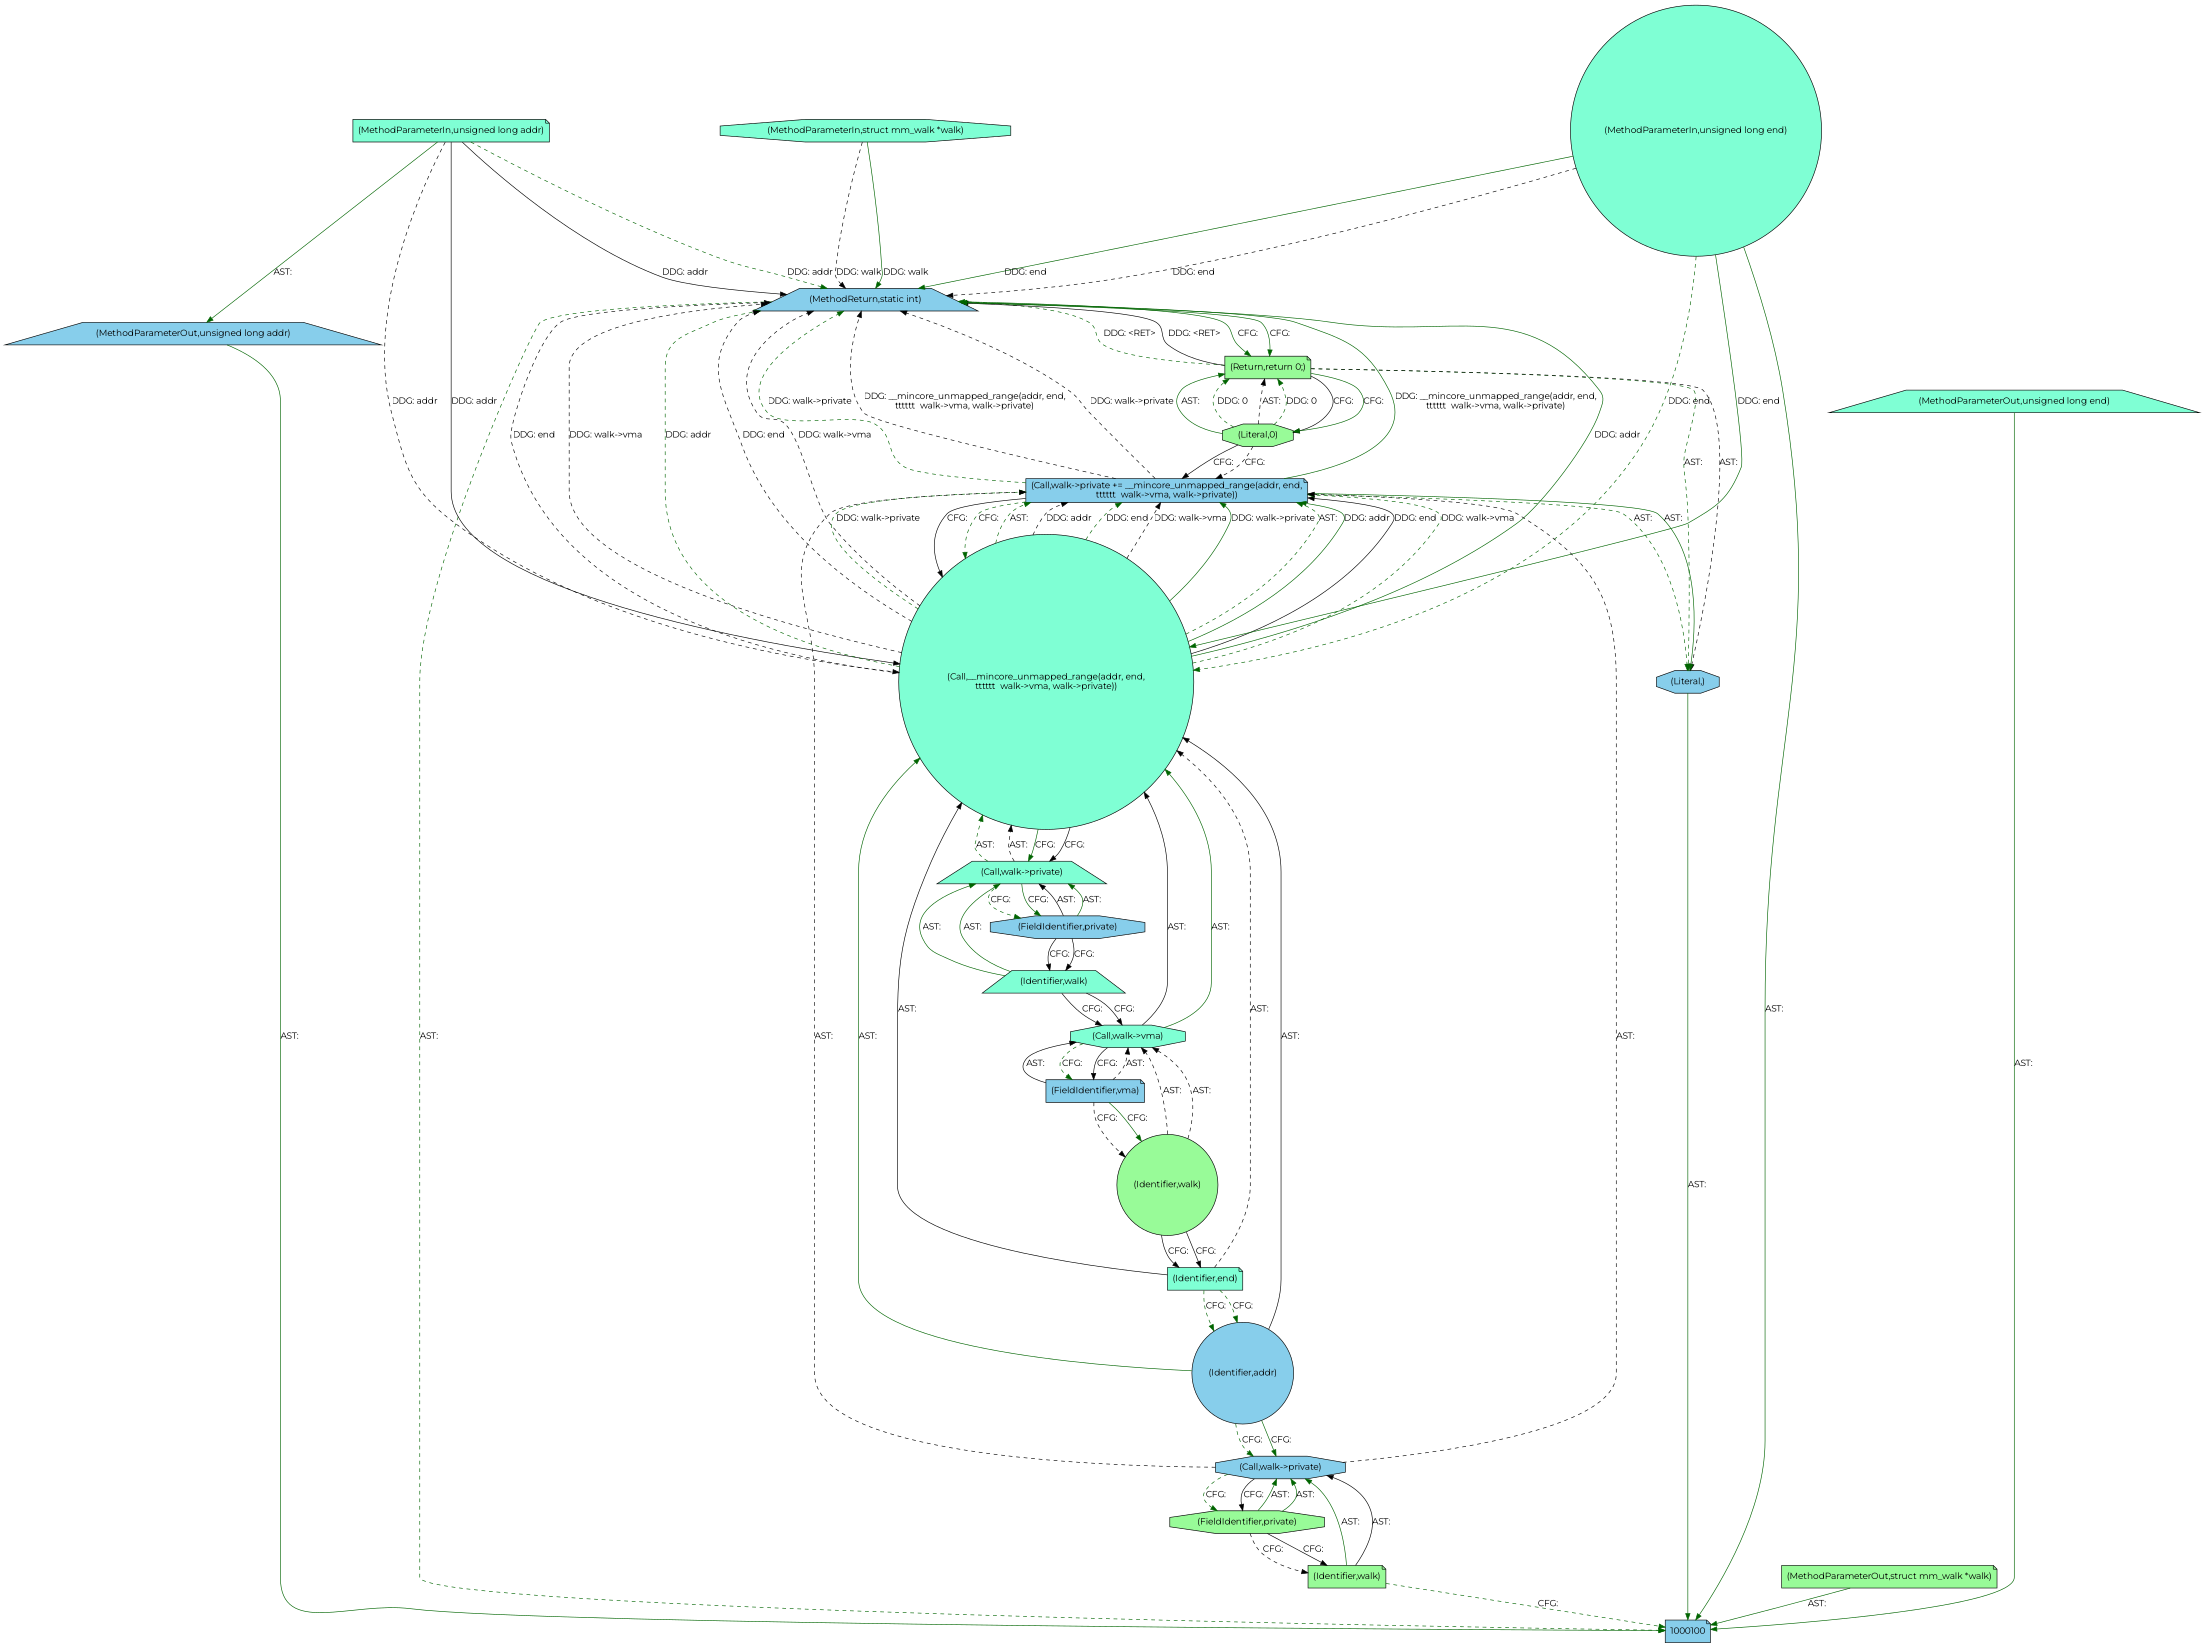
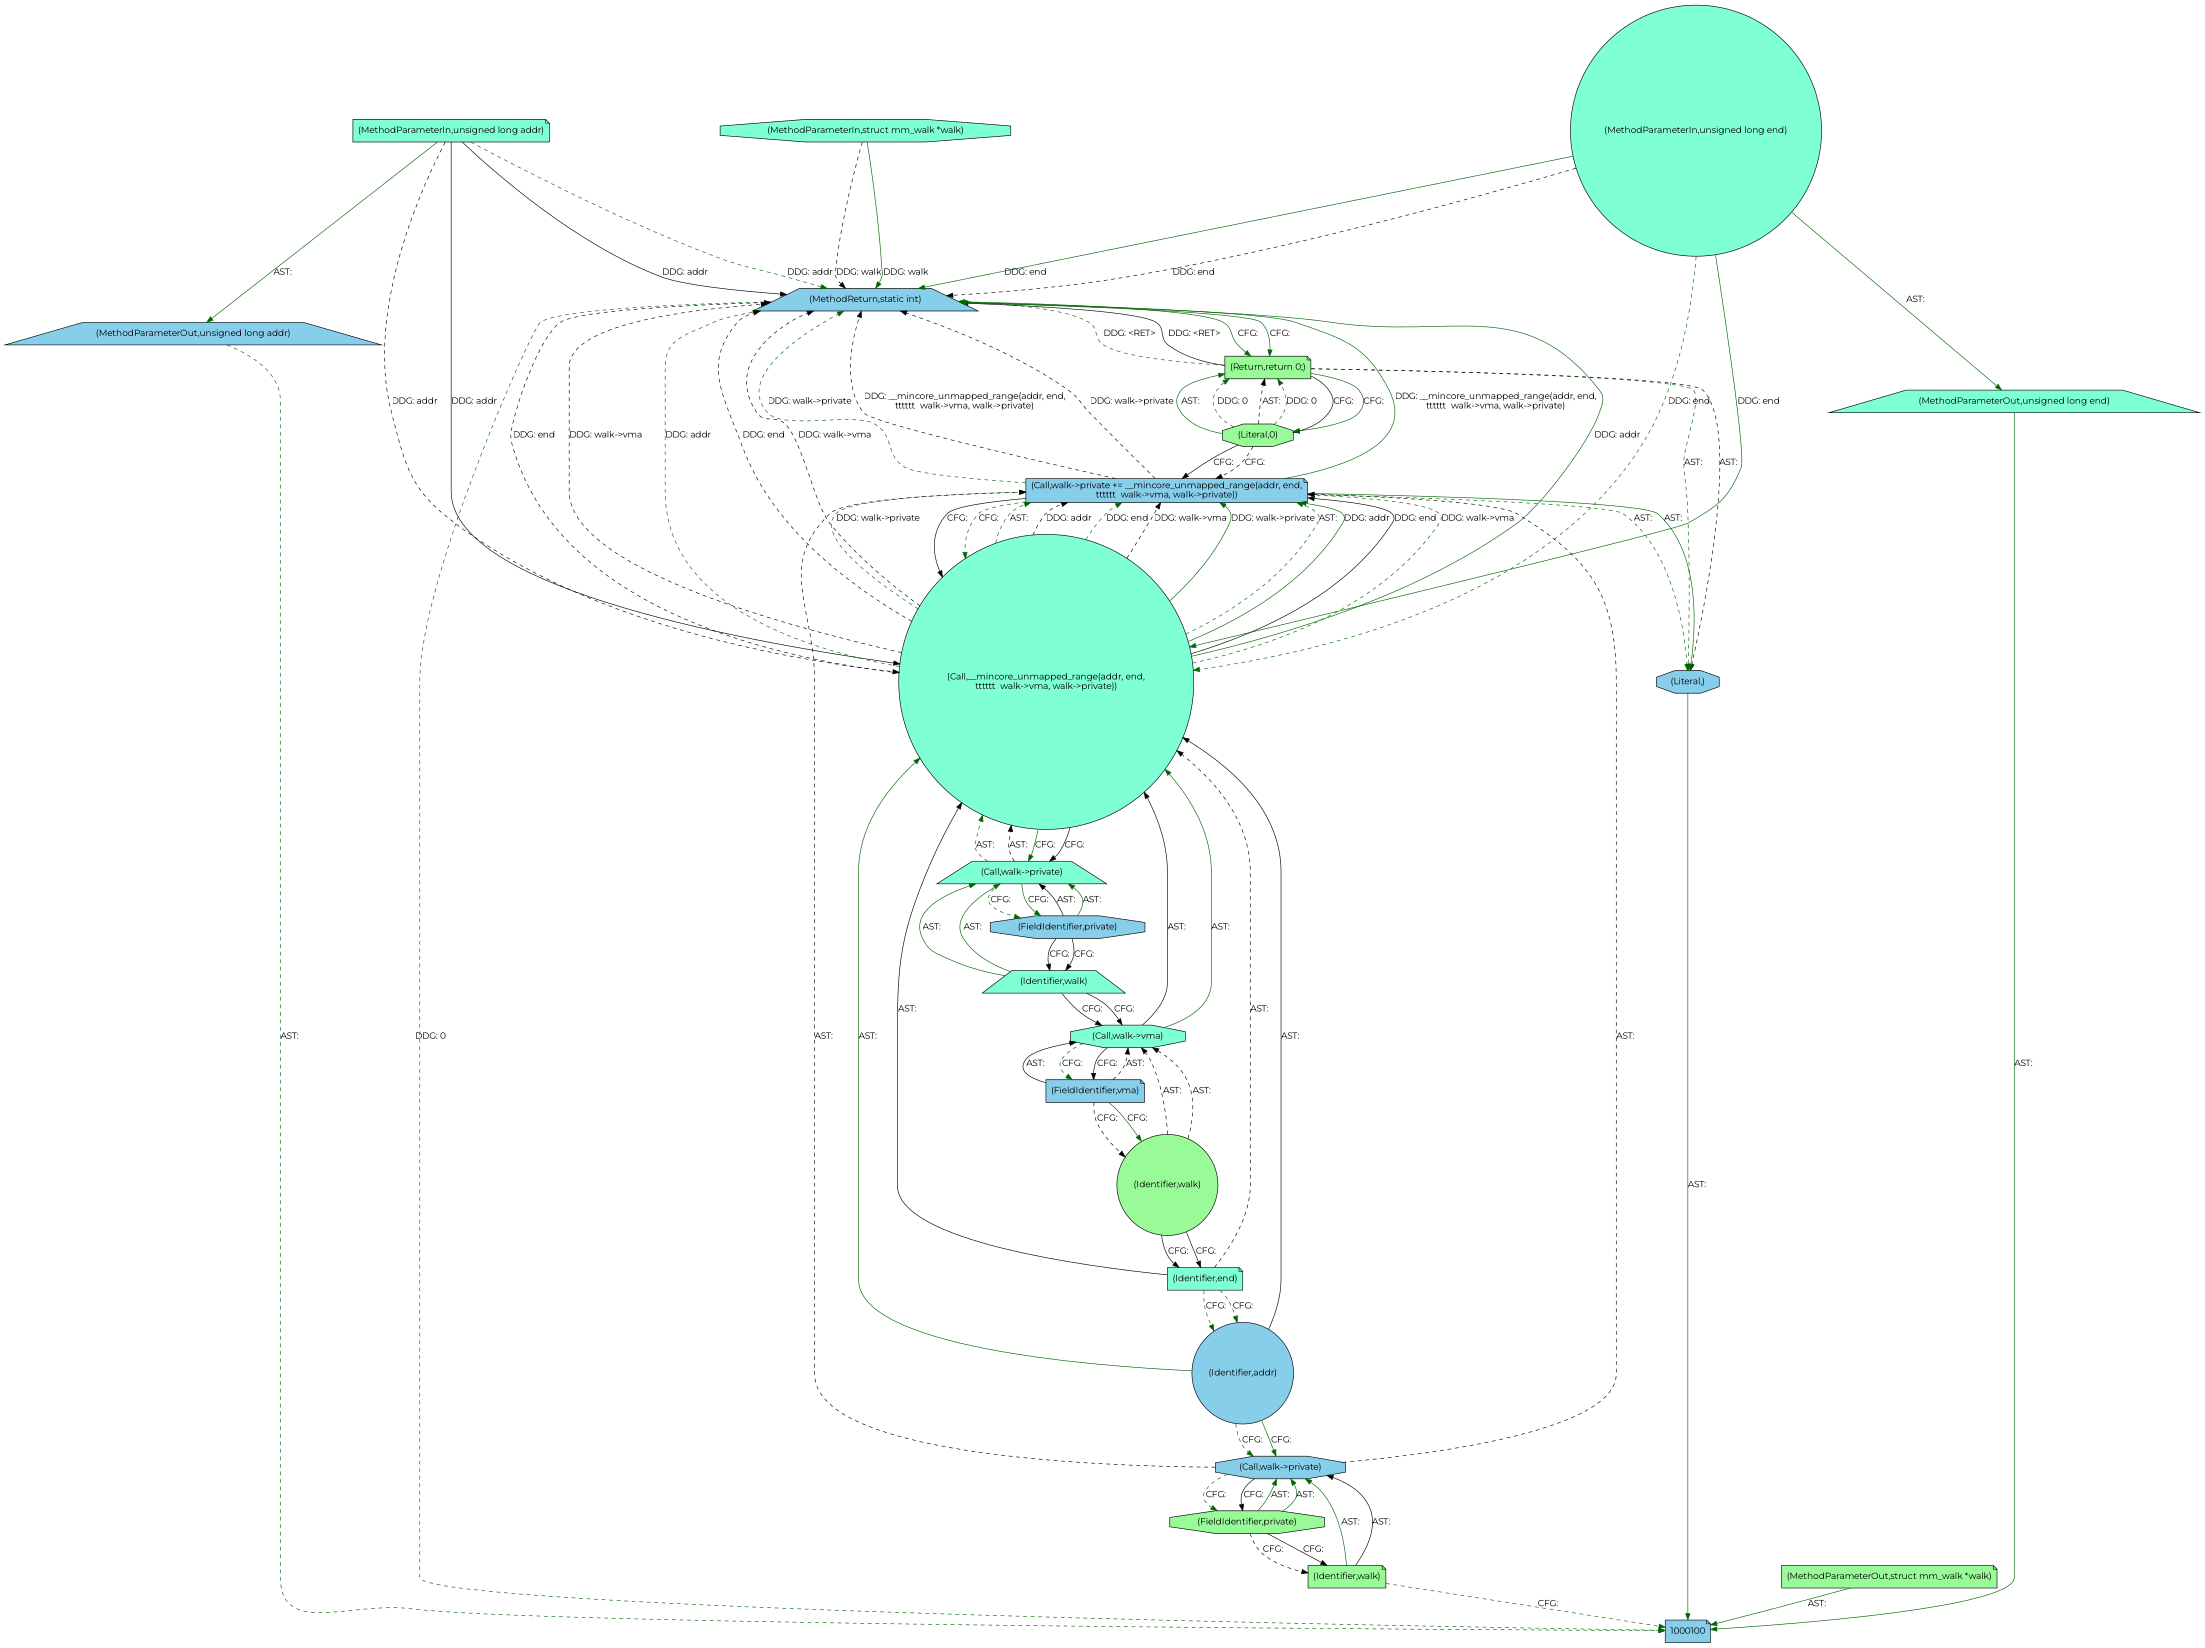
edge "(MethodParameterIn,unsigned long end)" -> "1000100": now "(MethodParameterIn,unsigned long end)" -> "(MethodParameterOut,unsigned long end)"
edge "(MethodReturn,static int)" -> "1000100": label "AST: " -> "DDG: 0"
edge "(MethodParameterOut,unsigned long addr)" -> "1000100": style solid -> dashed
